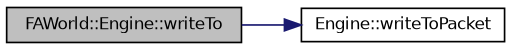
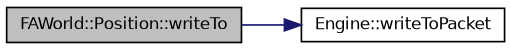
node "FAWorld::Engine::writeTo": label "FAWorld::Engine::writeTo" -> "FAWorld::Position::writeTo"
